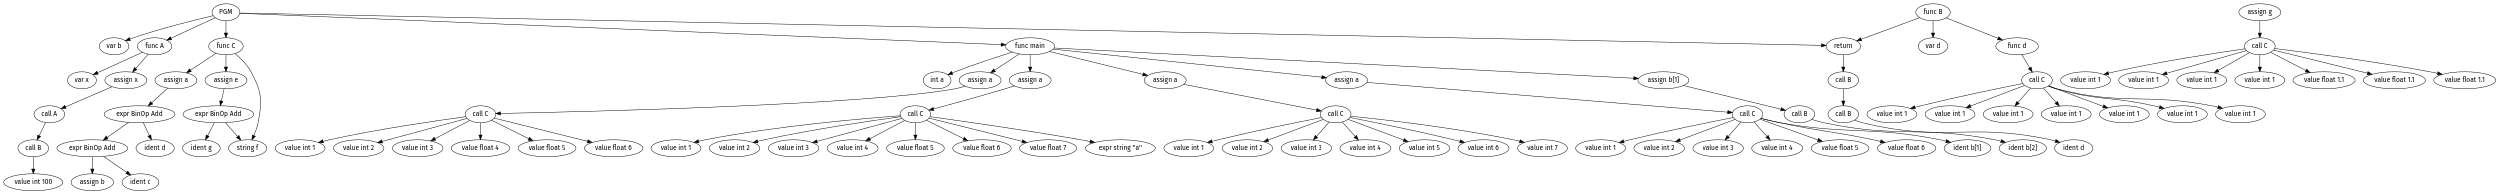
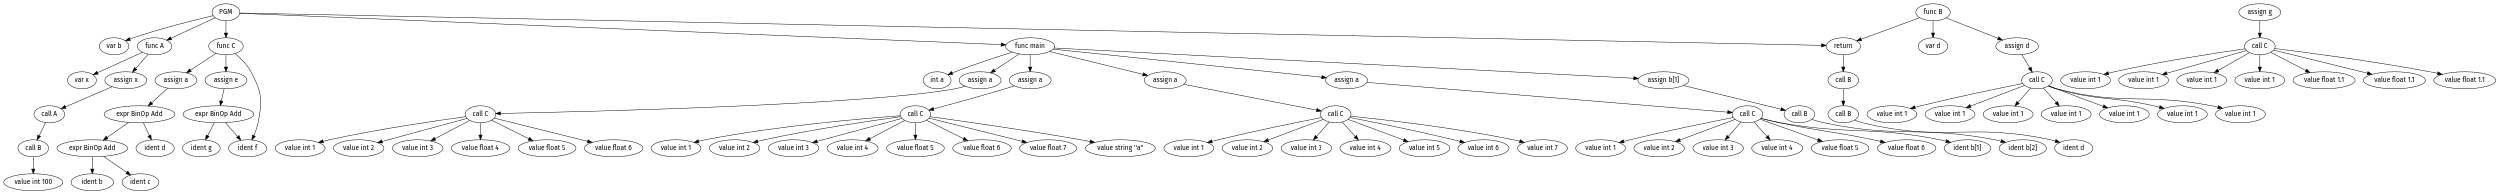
node "func d": label "func d" -> "assign d"
node "string f": label "string f" -> "ident f"
node "expr string ''a''": label "expr string ''a''" -> "value string ''a''"
node "assign b": label "assign b" -> "ident b"
